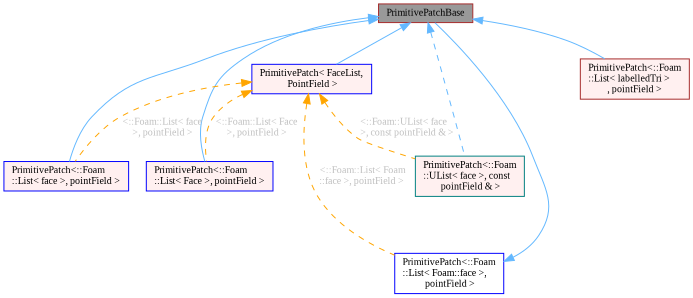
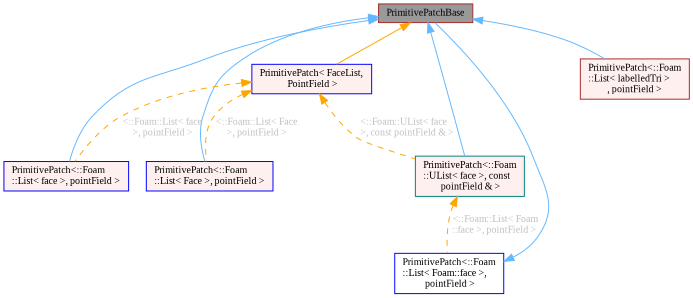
edge "PrimitivePatch< FaceList, PointField >" -> "PrimitivePatchBase": color steelblue1 -> orange
edge "PrimitivePatch<::Foam ::UList< face >, const pointField & >" -> "PrimitivePatchBase": style dashed -> solid
edge "PrimitivePatch<::Foam ::List< Foam::face >, pointField >" -> "PrimitivePatch< FaceList, PointField >": now "PrimitivePatch<::Foam ::List< Foam::face >, pointField >" -> "PrimitivePatch<::Foam ::UList< face >, const pointField & >"
